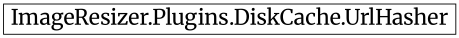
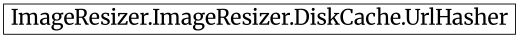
node "ImageResizer.Plugins.DiskCache.UrlHasher": label "ImageResizer.Plugins.DiskCache.UrlHasher" -> "ImageResizer.ImageResizer.DiskCache.UrlHasher"
